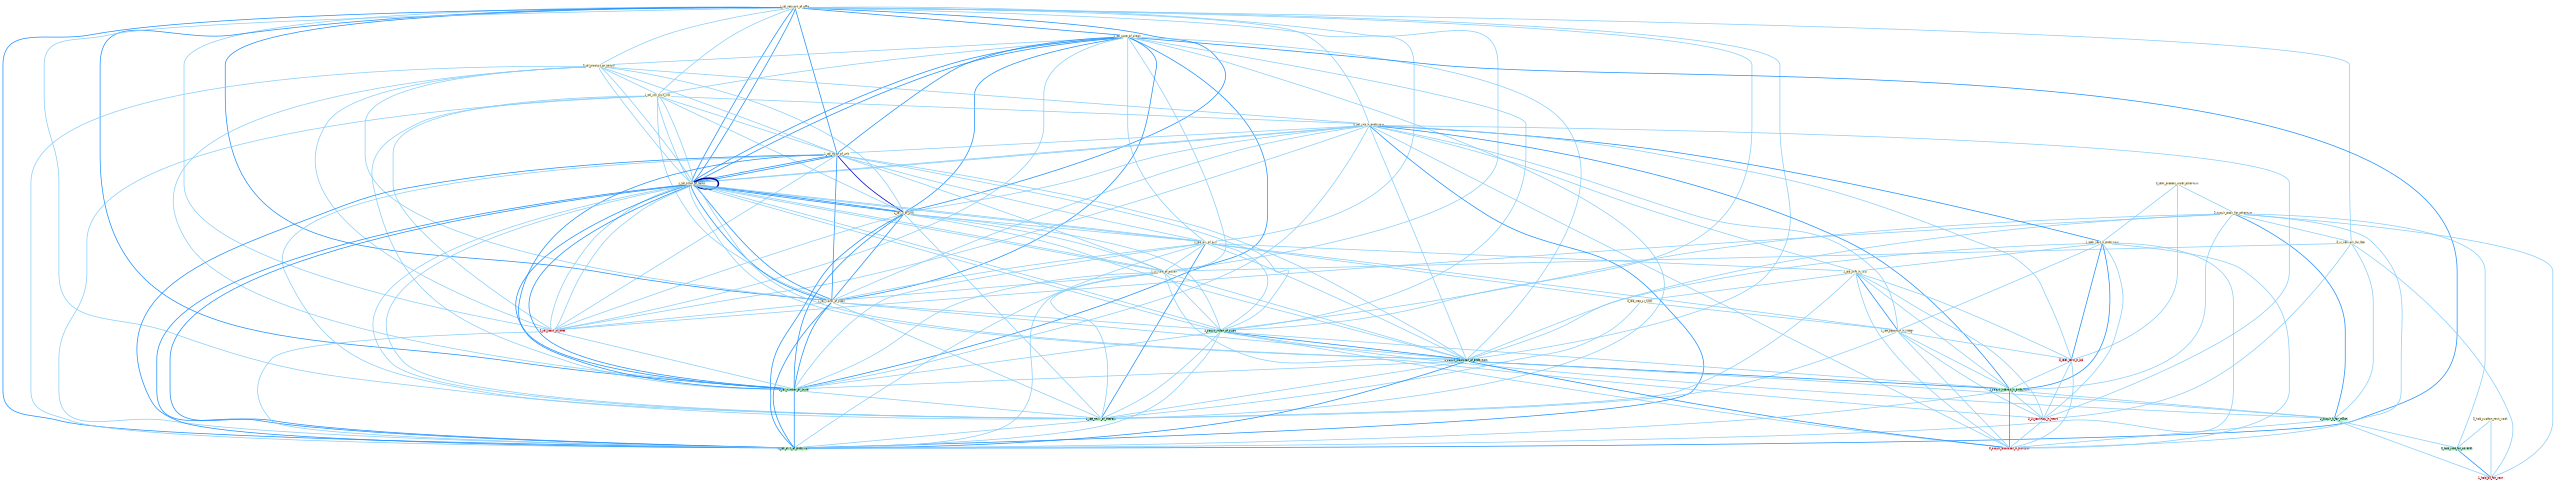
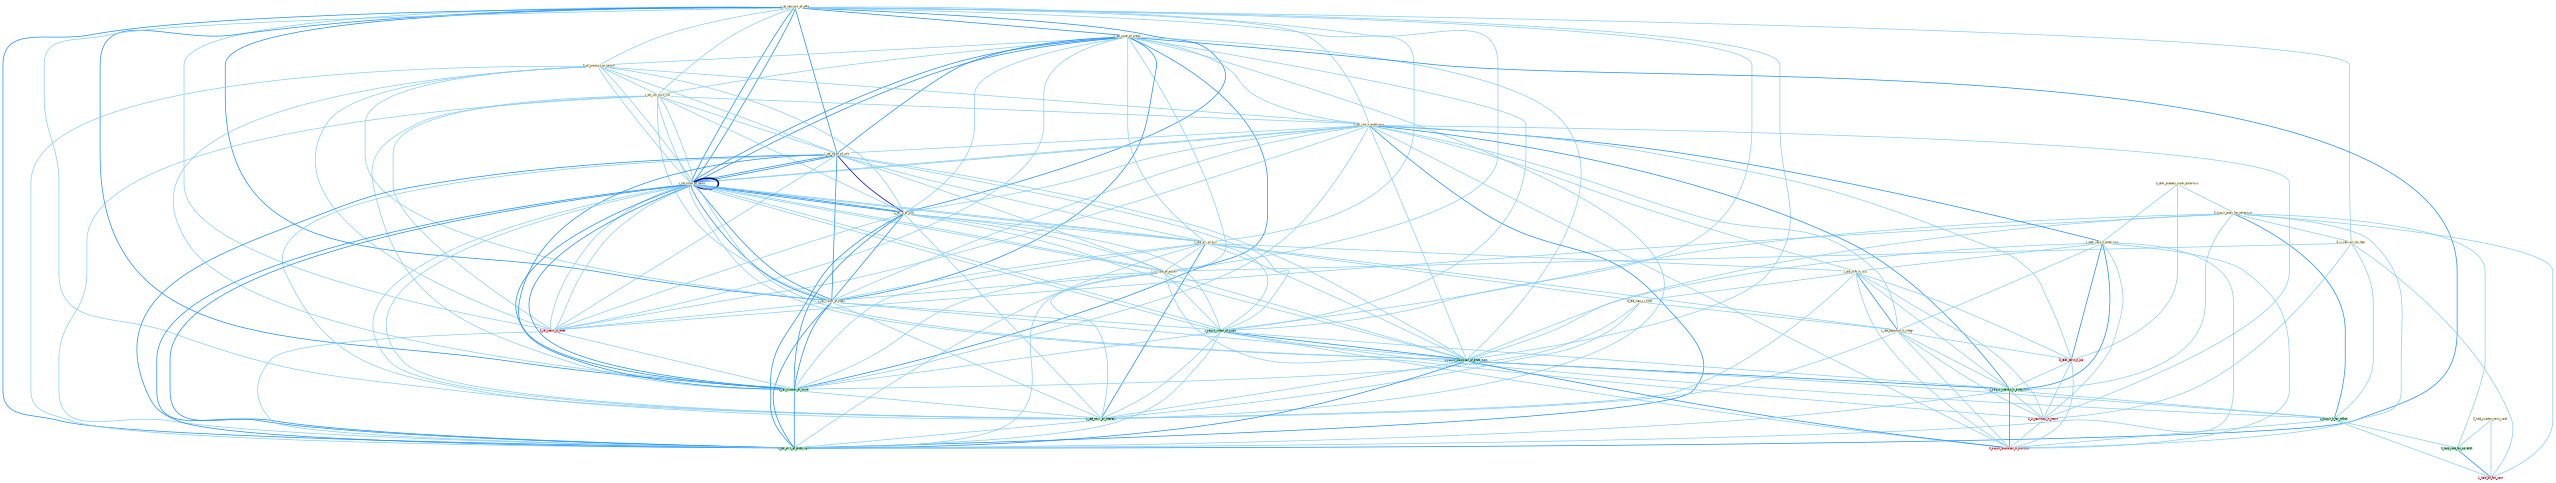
edge "1_sell_some_of_check" -- "1_sell_%_of_unit": color #1e90ff -> #87cefa
edge "1_sell_some_of_check" -- "0_sell_unit_in_entitynam": added
edge "1_acquir_laboratori_of_entitynam" -- "1_sell_number_of_share": now "0_see_step_as_knell" -- "1_sell_number_of_share"
